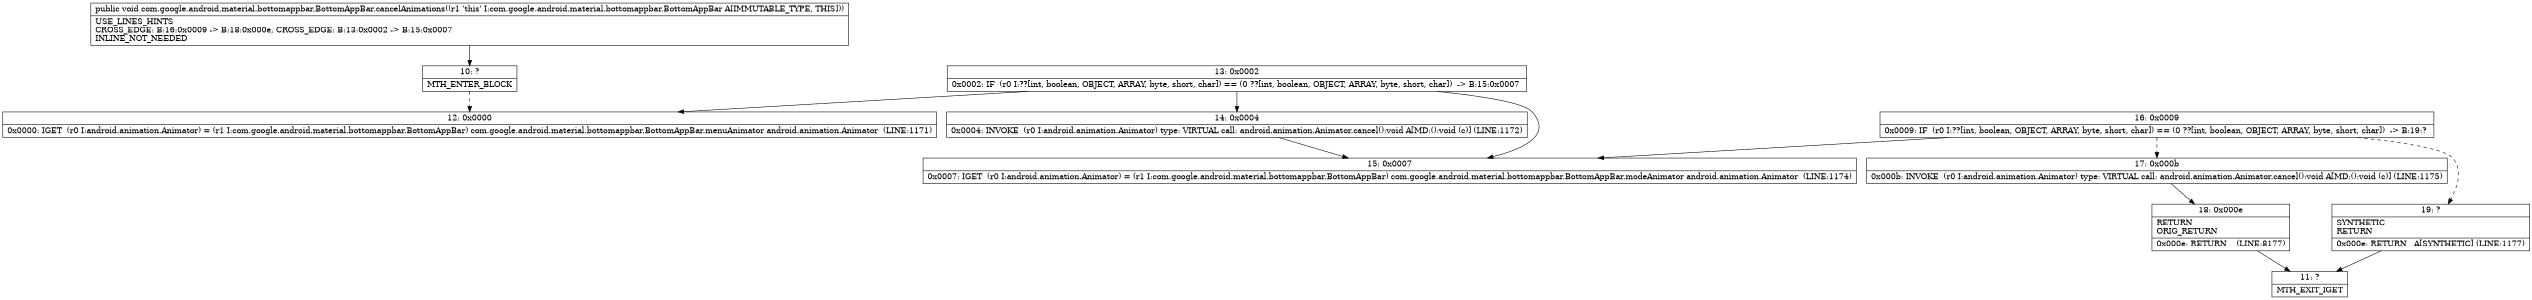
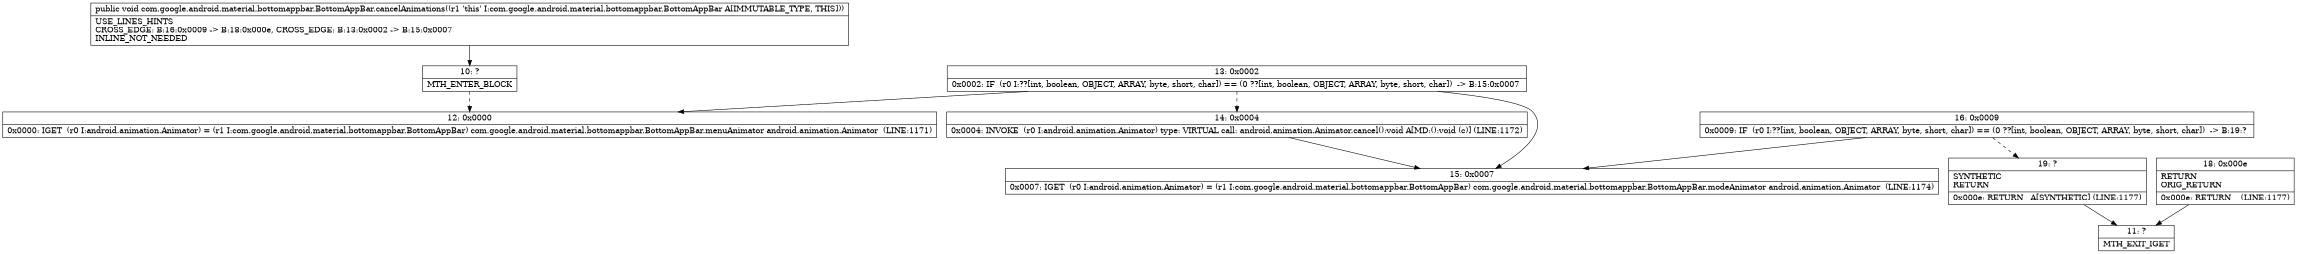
edge "13: 0x0002" -> "14: 0x0004": style solid -> dashed
node "17: 0x000b": removed
node "18: 0x000e": text "0x000e: RETURN    (LINE:8177)" -> "0x000e: RETURN    (LINE:1177)"
